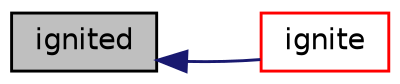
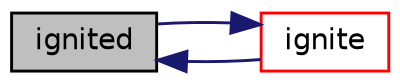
edge "ignited" -> "ignite": added
